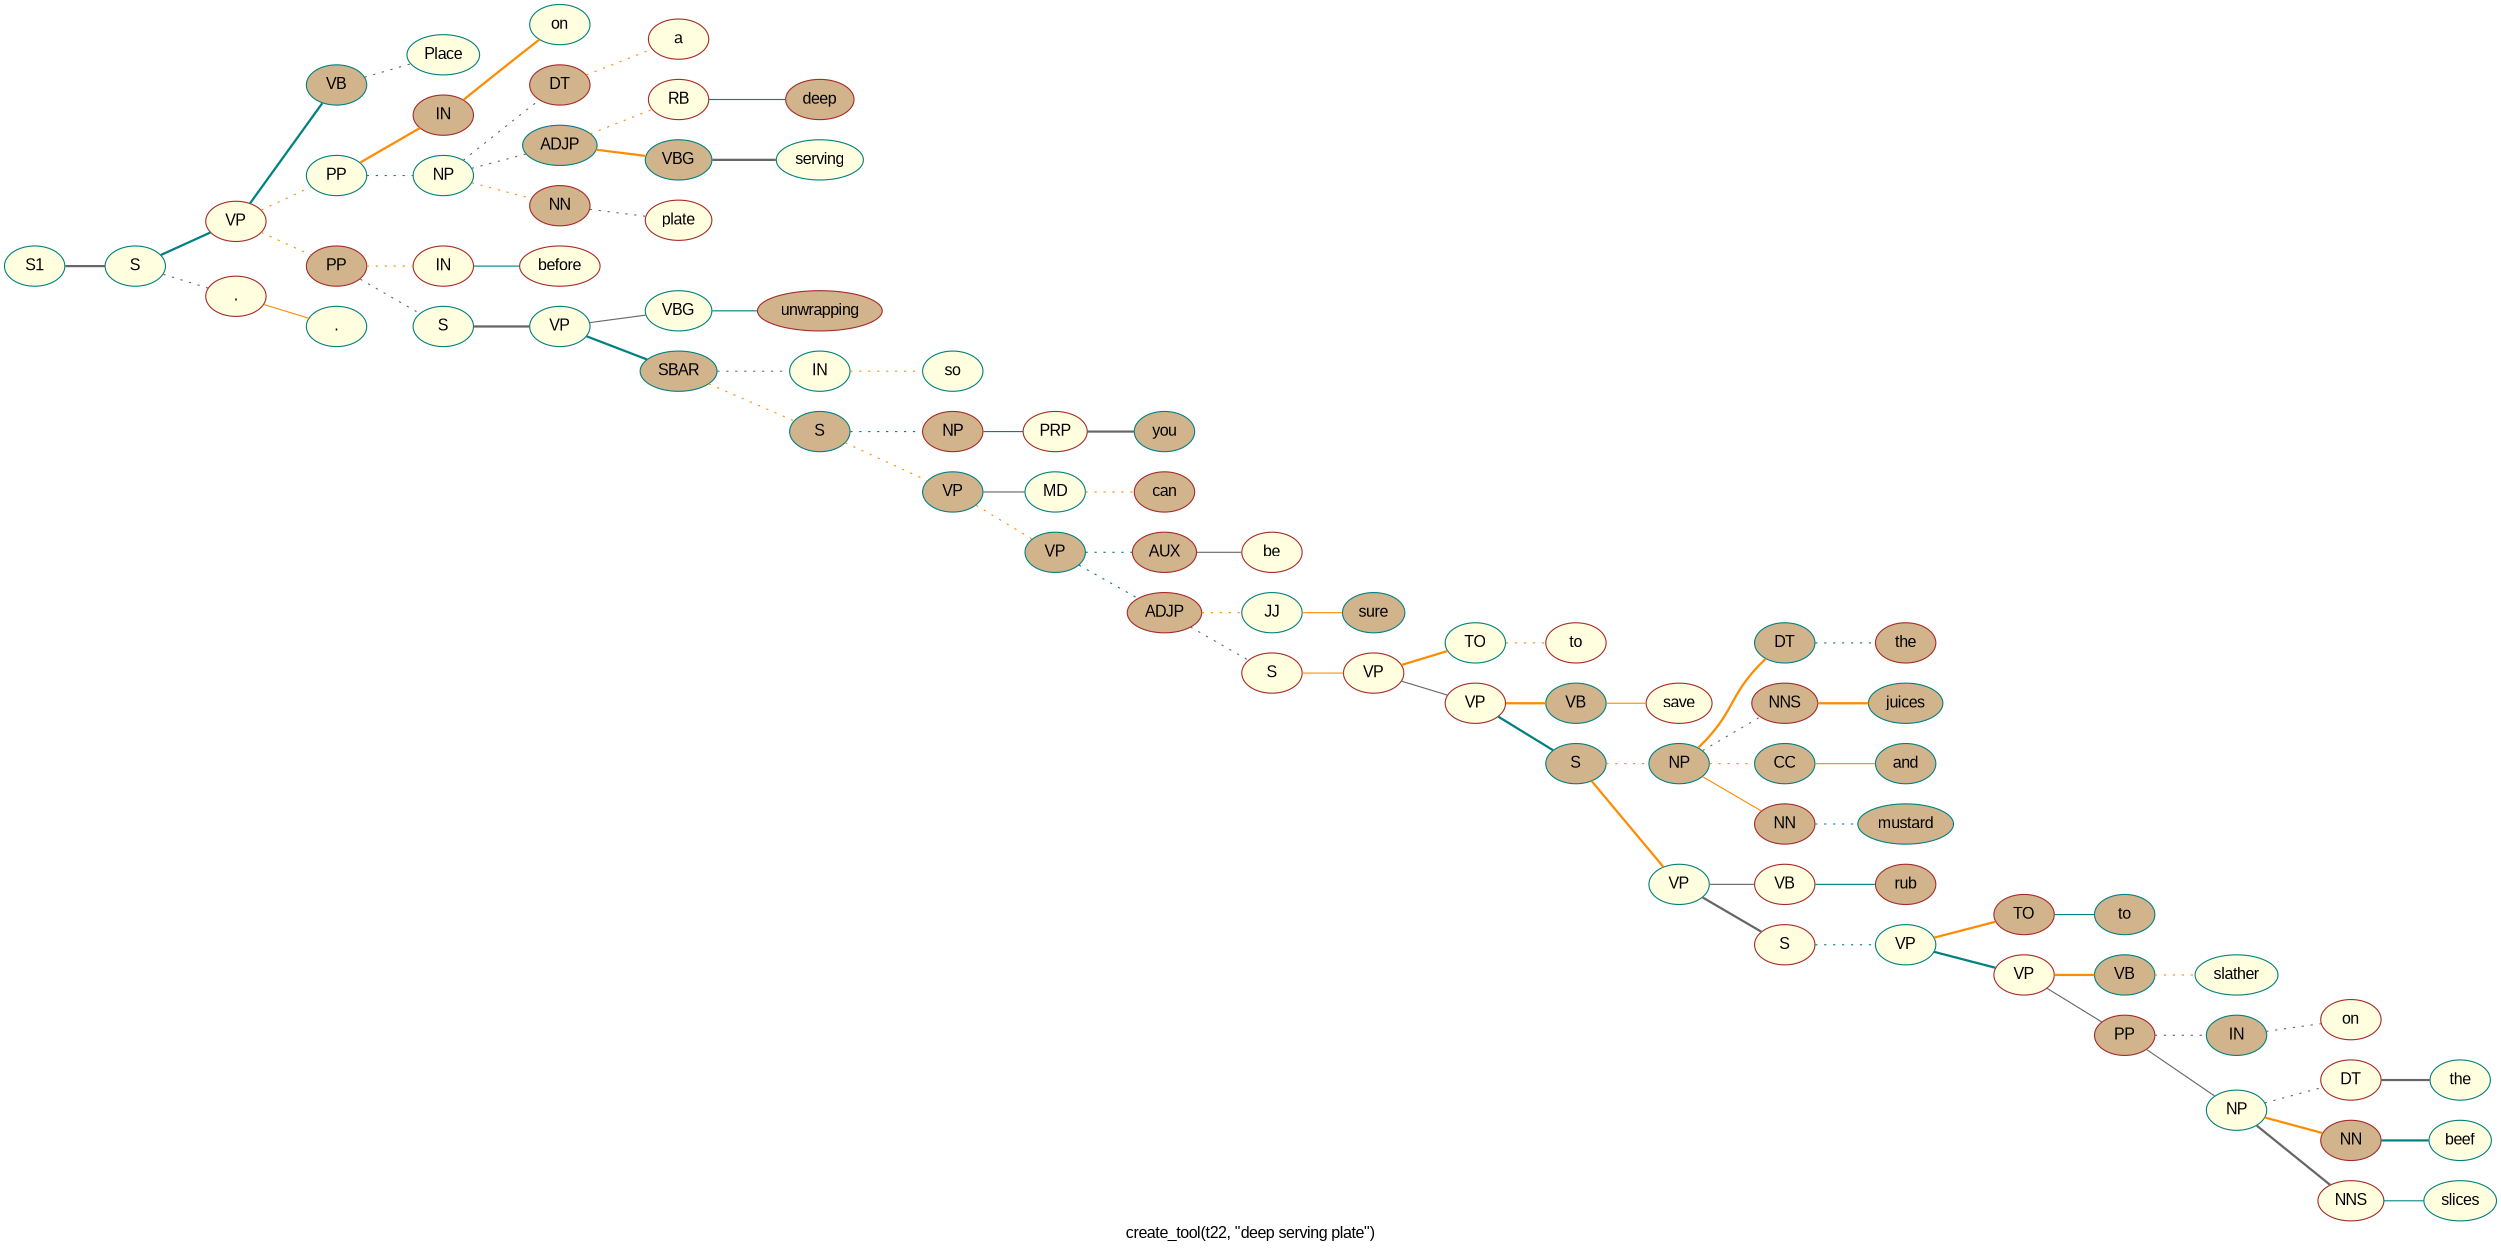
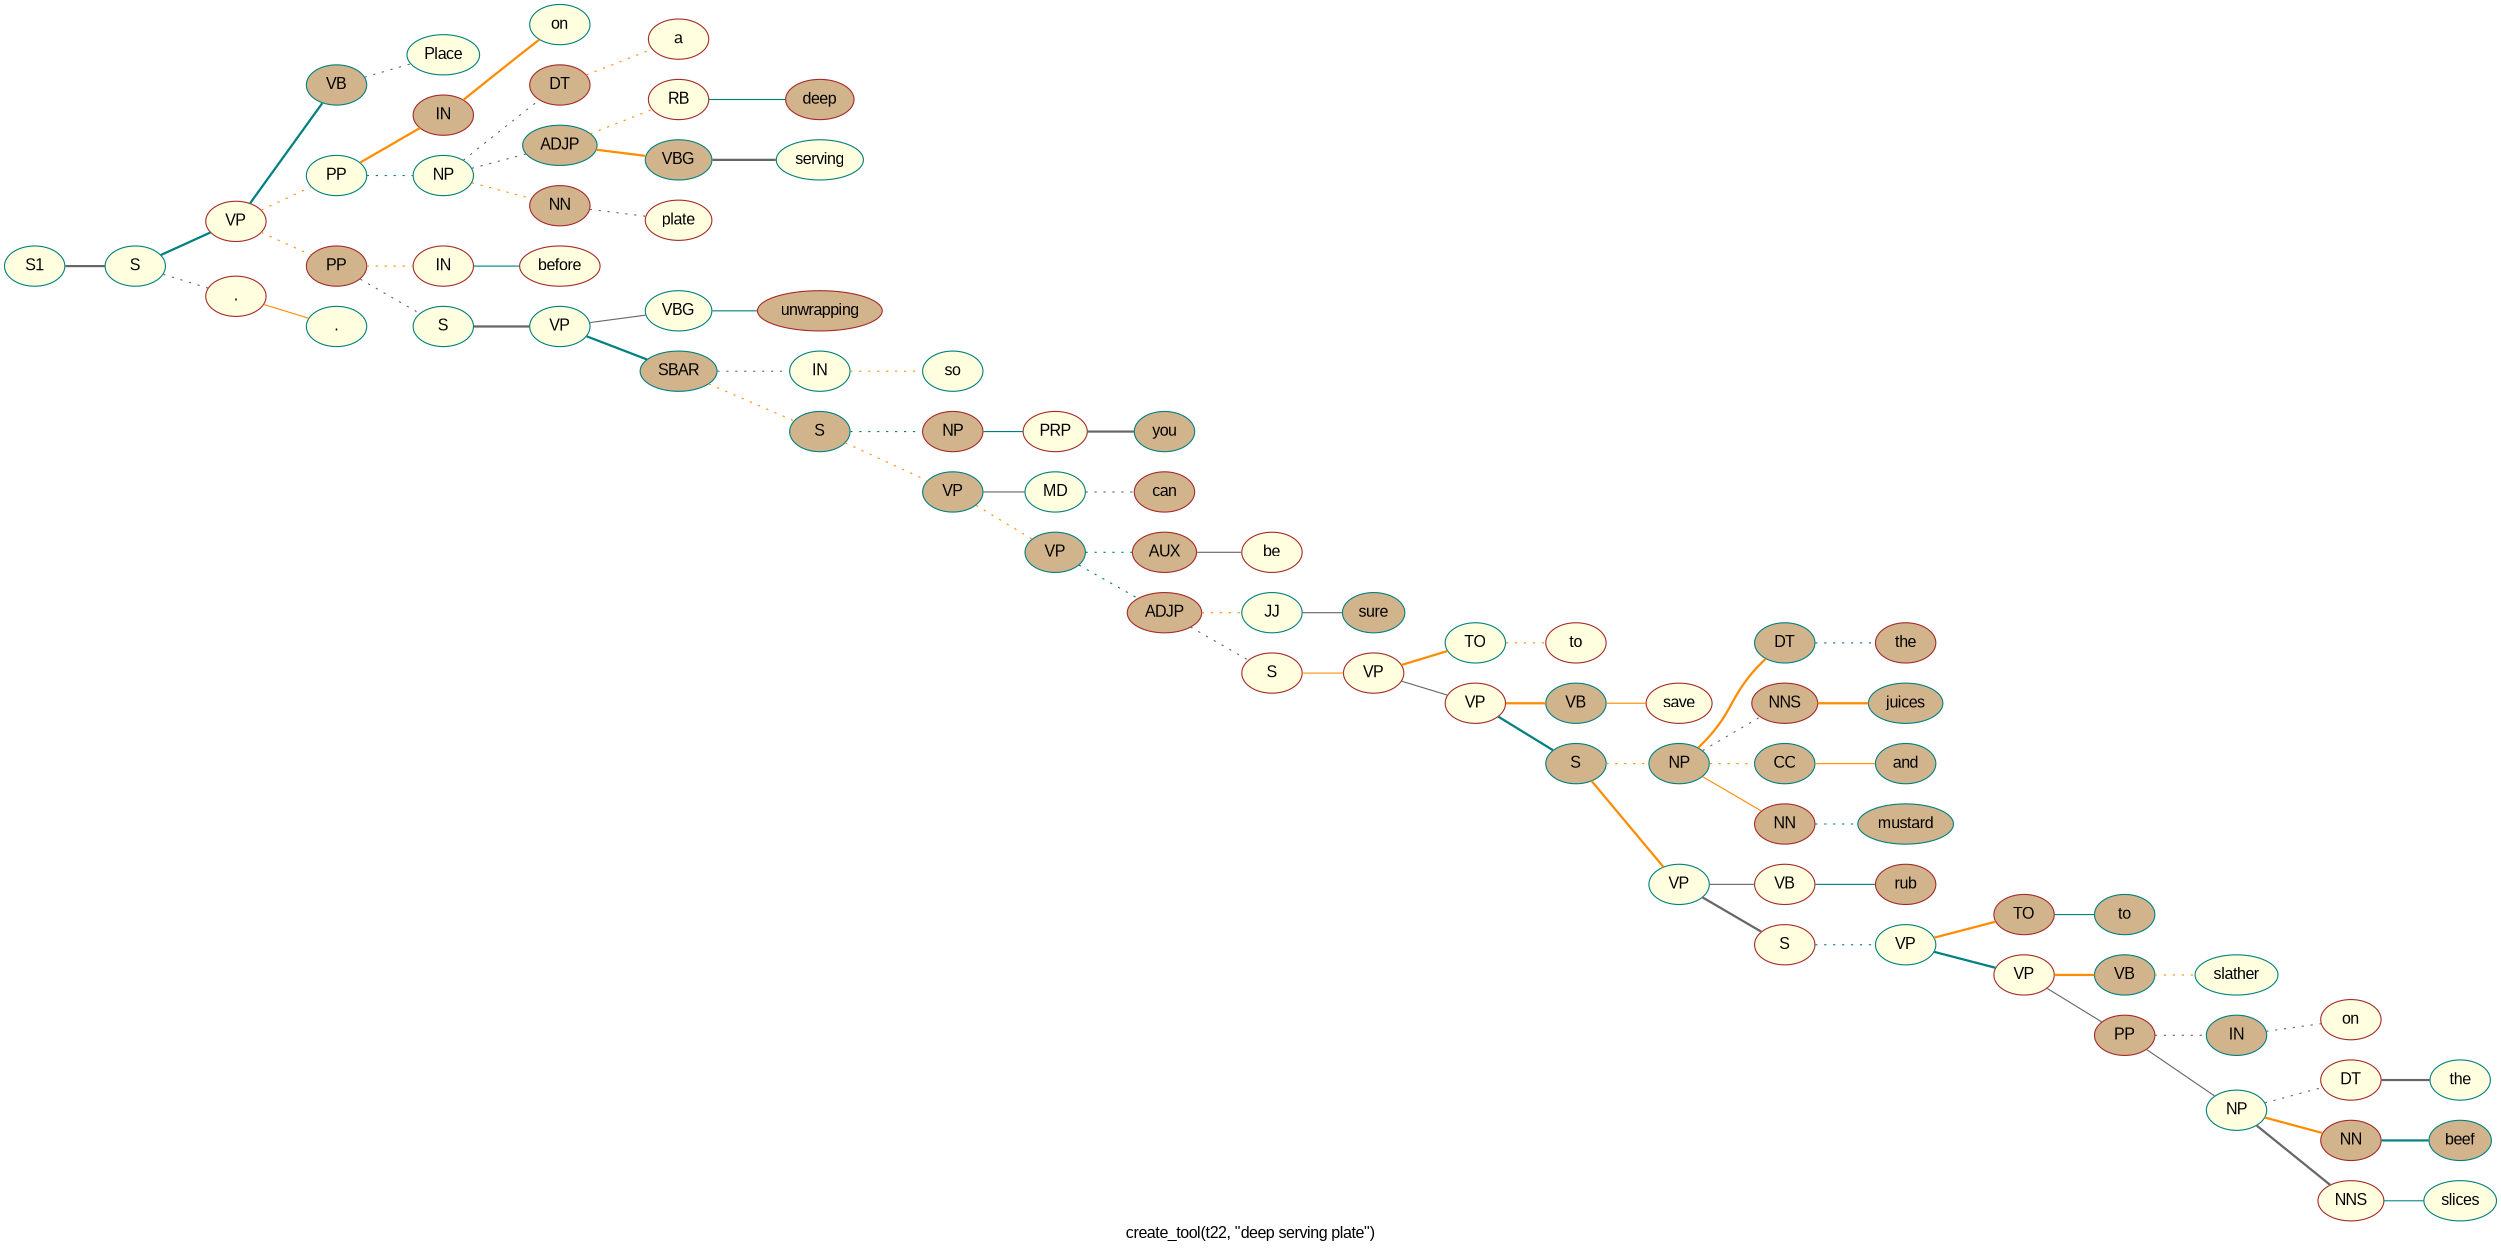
edge "MD" -- "can": color darkorange -> gray40
edge "JJ" -- "sure": color darkorange -> gray40
node "beef": fillcolor lightyellow -> tan
